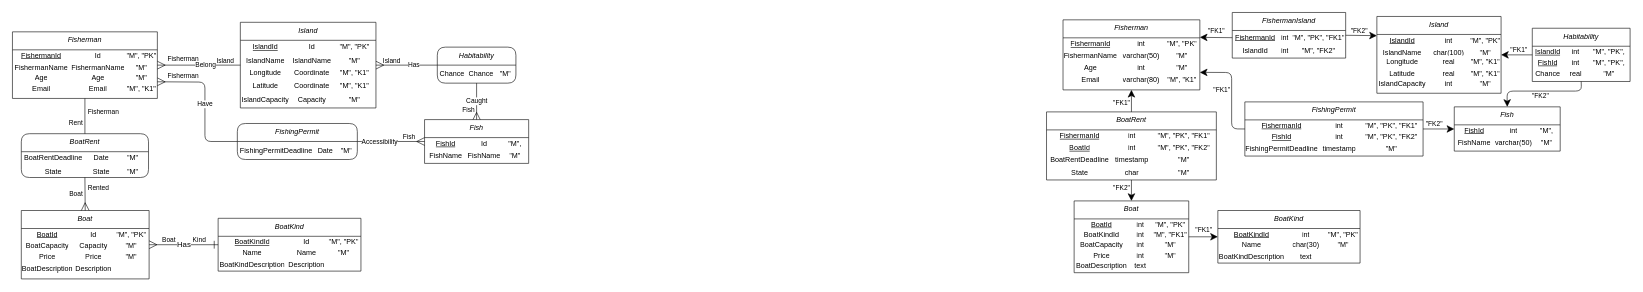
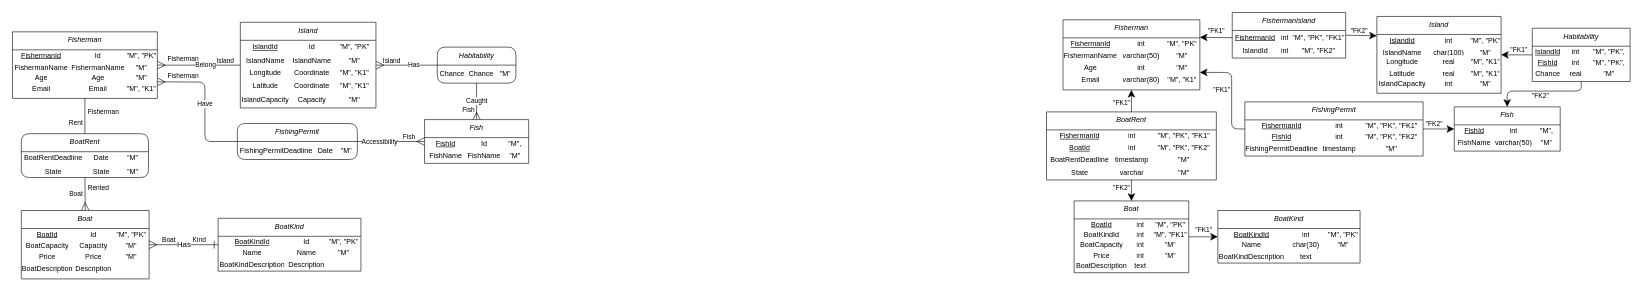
node "char": label "char" -> "varchar"
